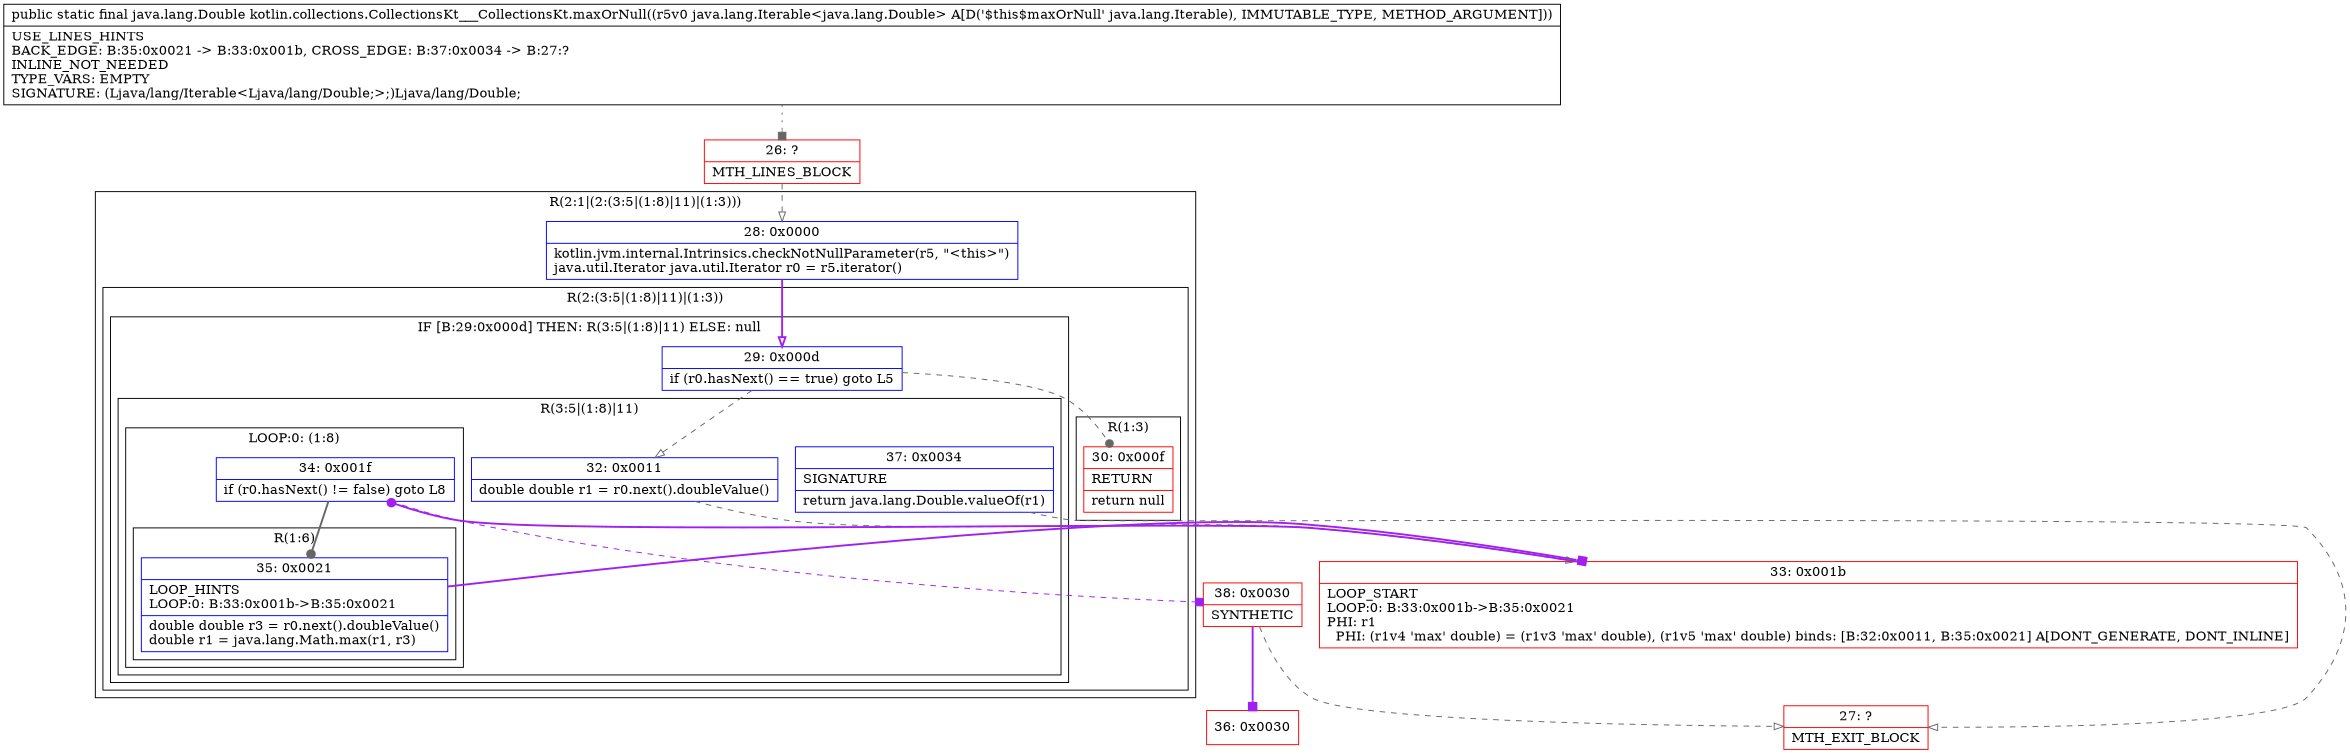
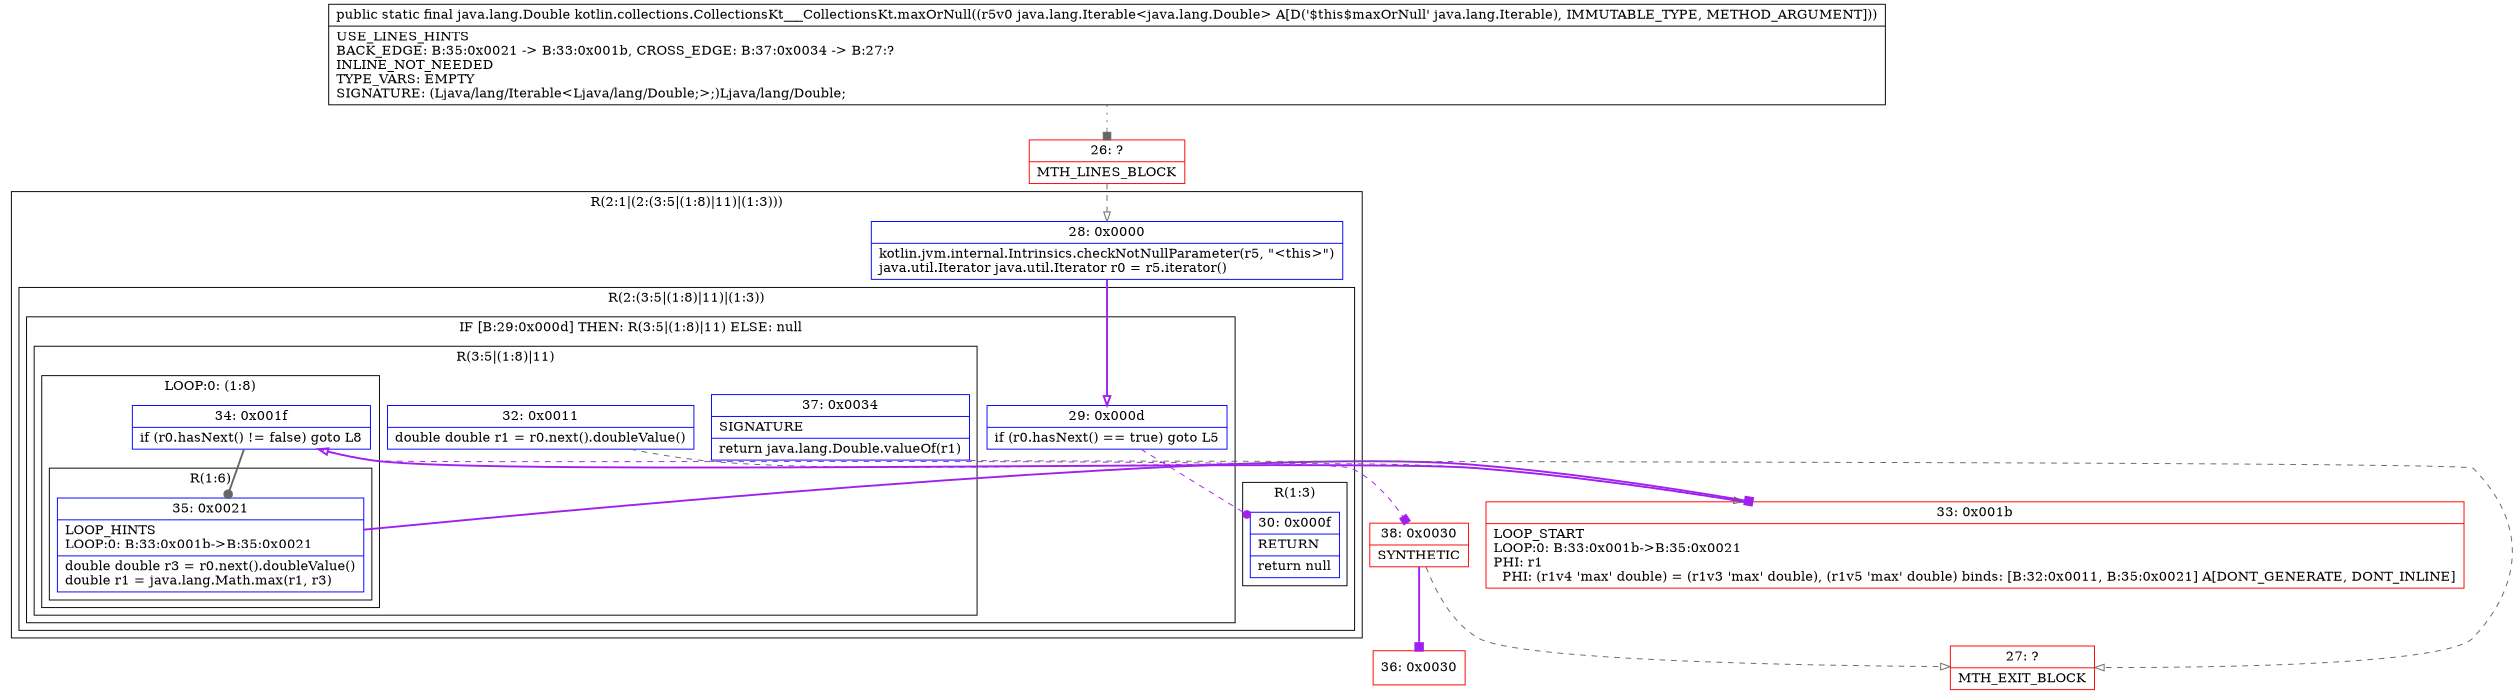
edge "29: 0x000d" -> "30: 0x000f": color gray40 -> purple
edge "29: 0x000d" -> "32: 0x0011": removed
node "30: 0x000f": color red -> blue
edge "33: 0x001b" -> "34: 0x001f": arrowhead dot -> onormal
